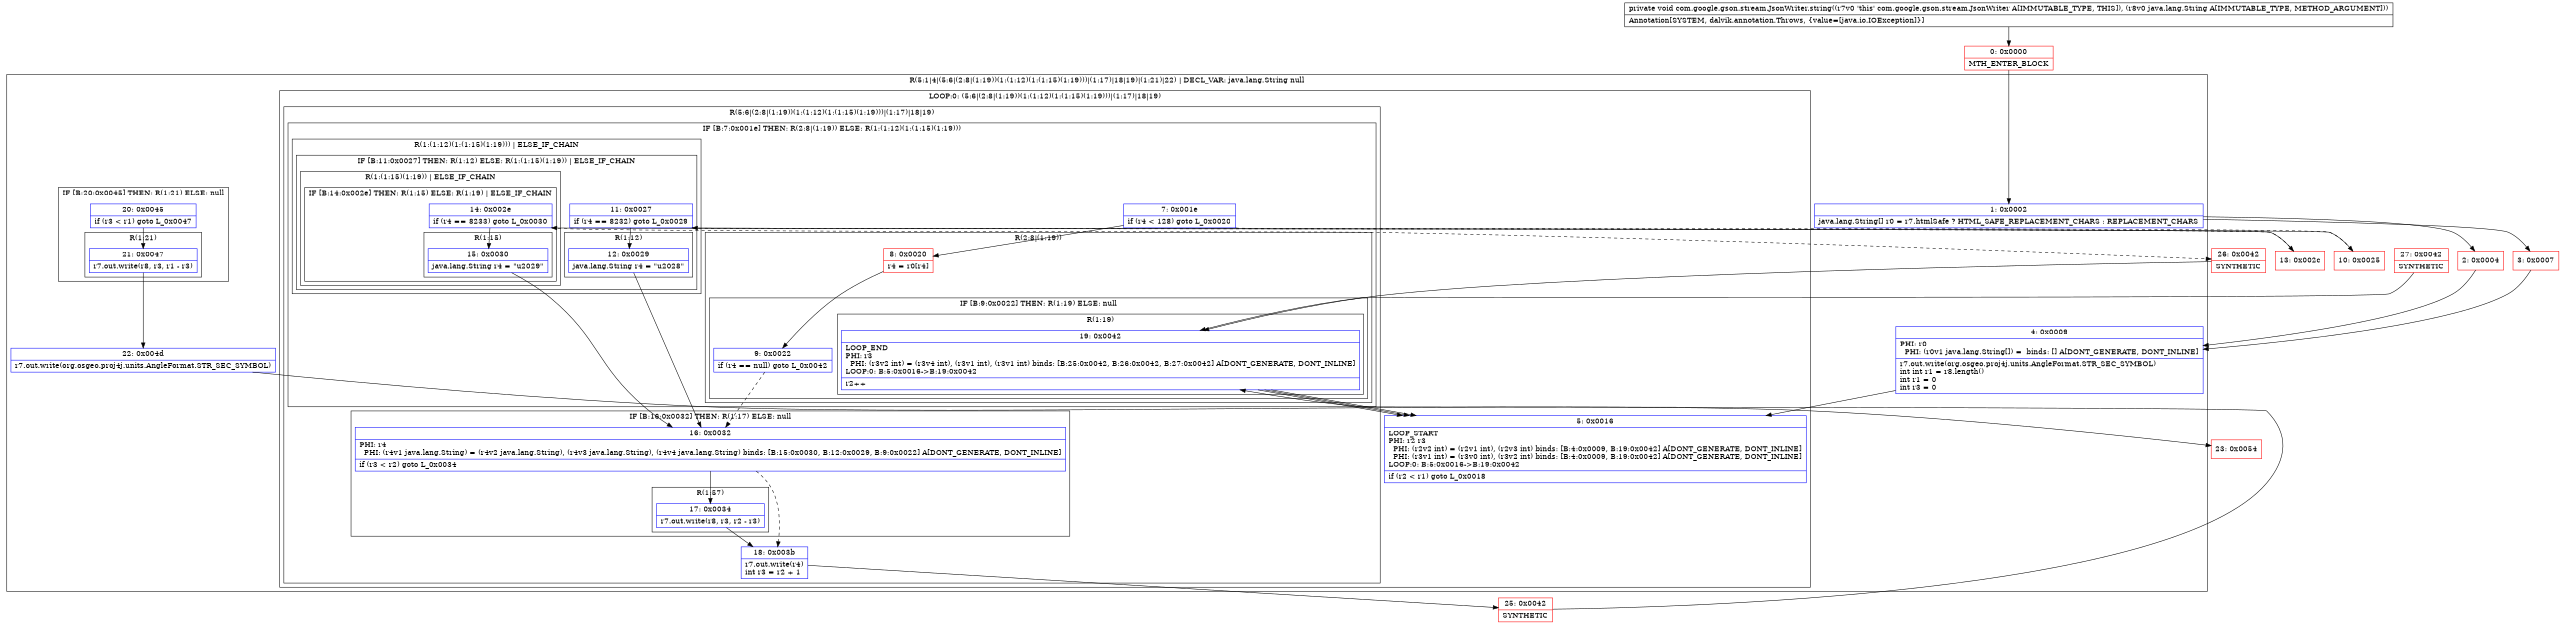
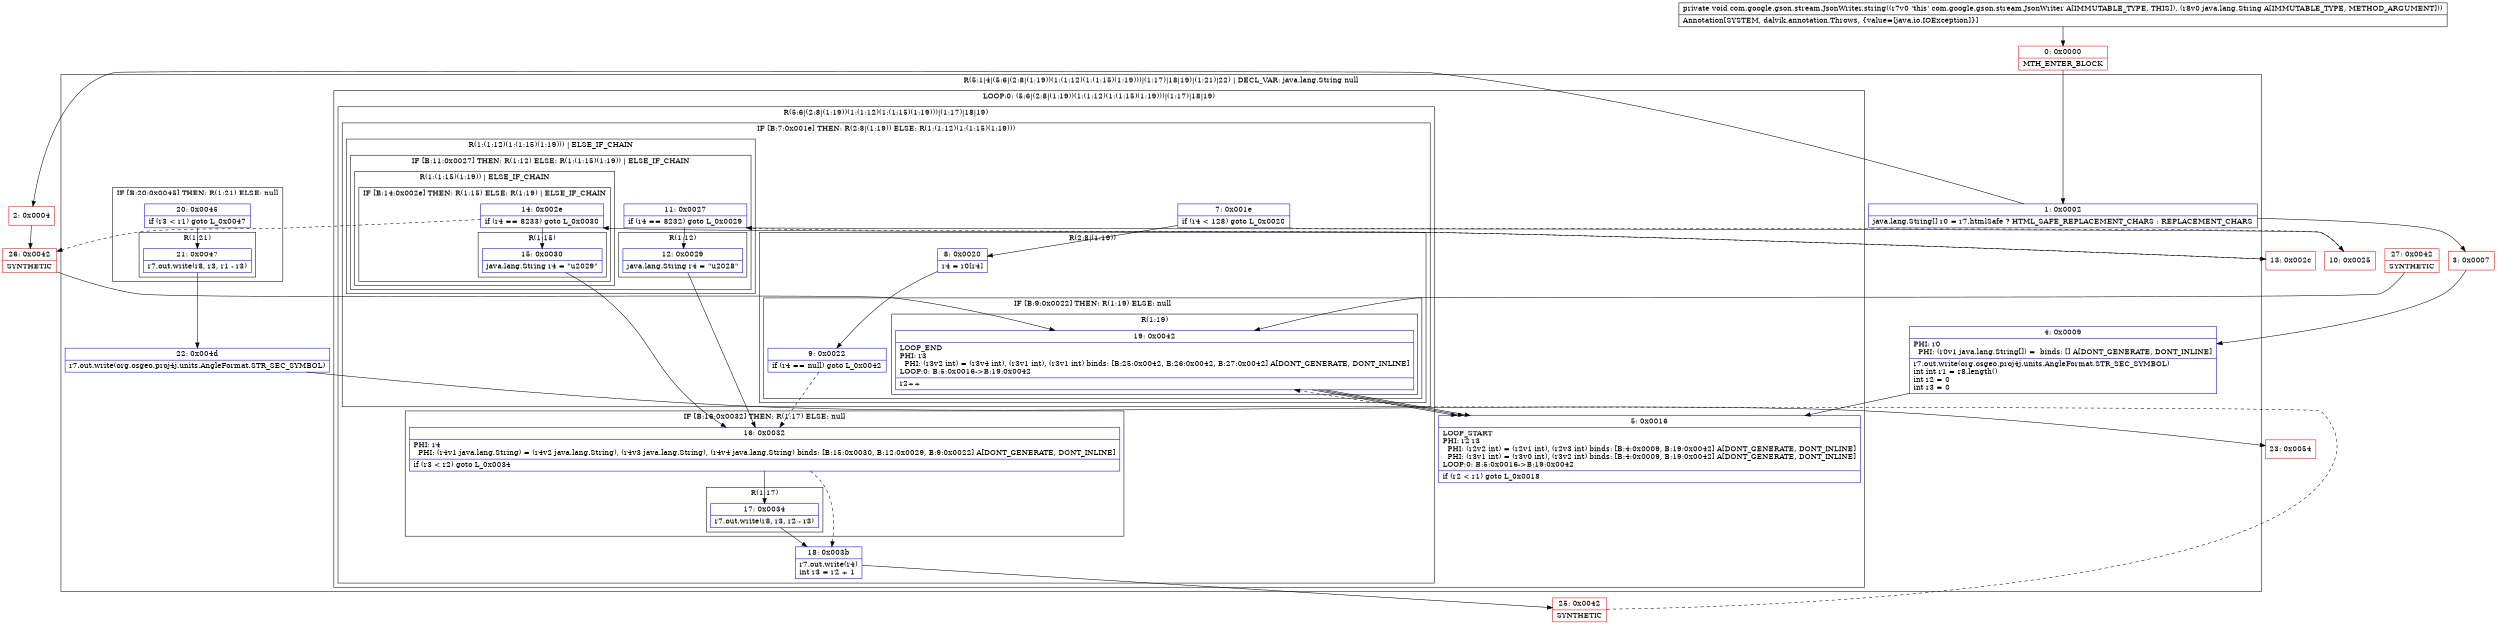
node "8: 0x0020": color red -> blue
edge "2: 0x0004" -> "4: 0x0009": now "2: 0x0004" -> "26: 0x0042"
node "4: 0x0009": text "int r1 = 0" -> "int r2 = 0"
edge "25: 0x0042" -> "19: 0x0042": style solid -> dashed
cluster "R(1:57)": label "R(1:57)" -> "R(1:17)"
